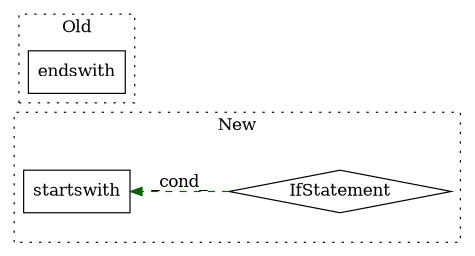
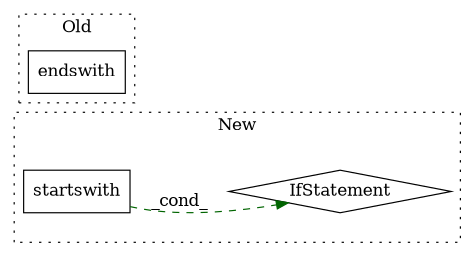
edge "IfStatement" -> "startswith": reversed
